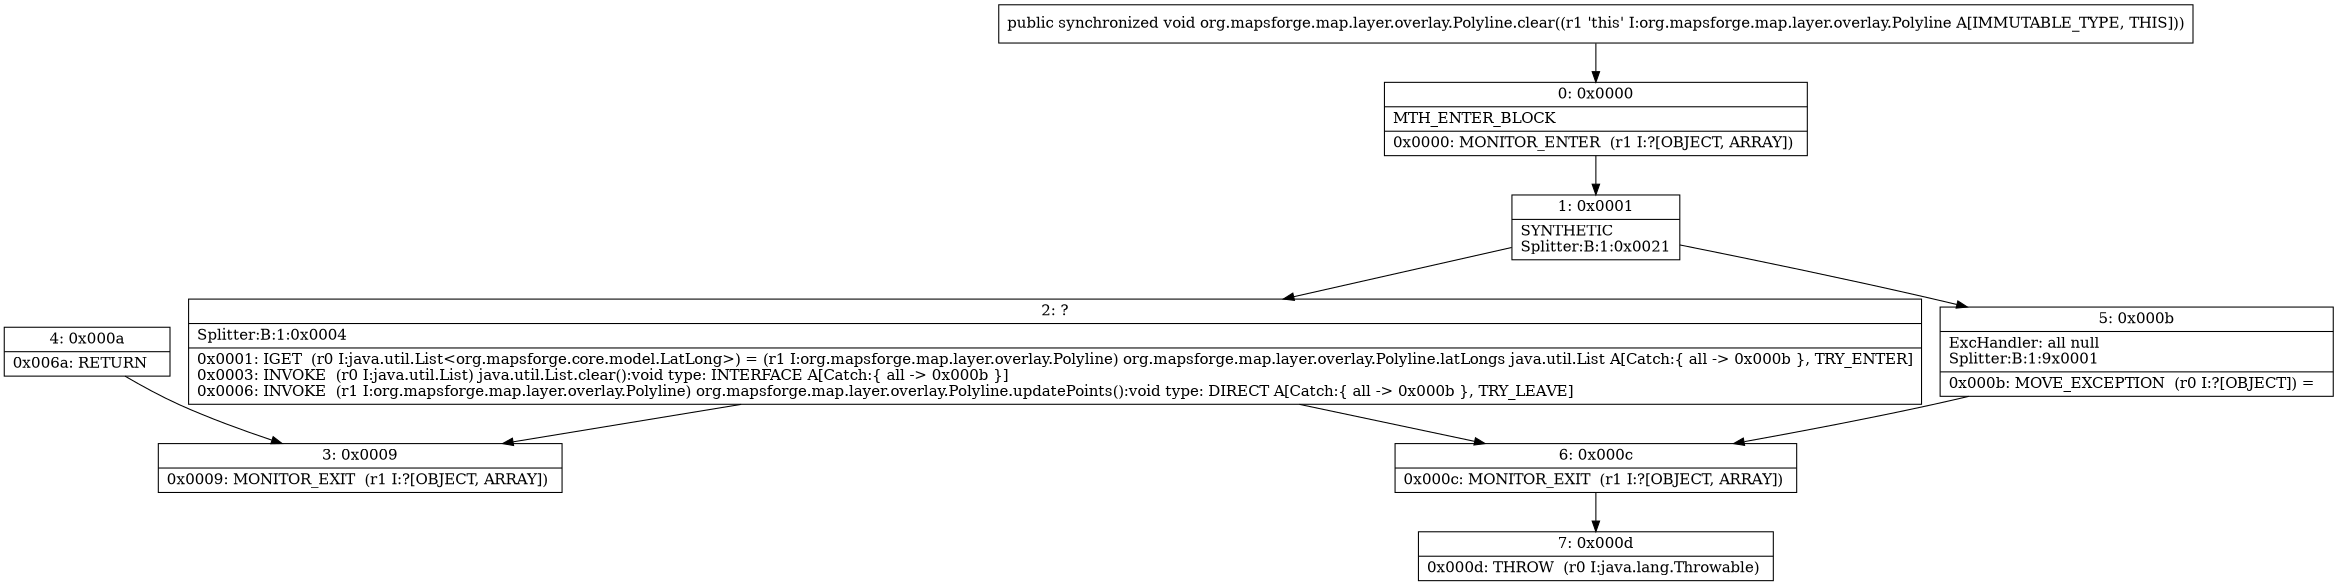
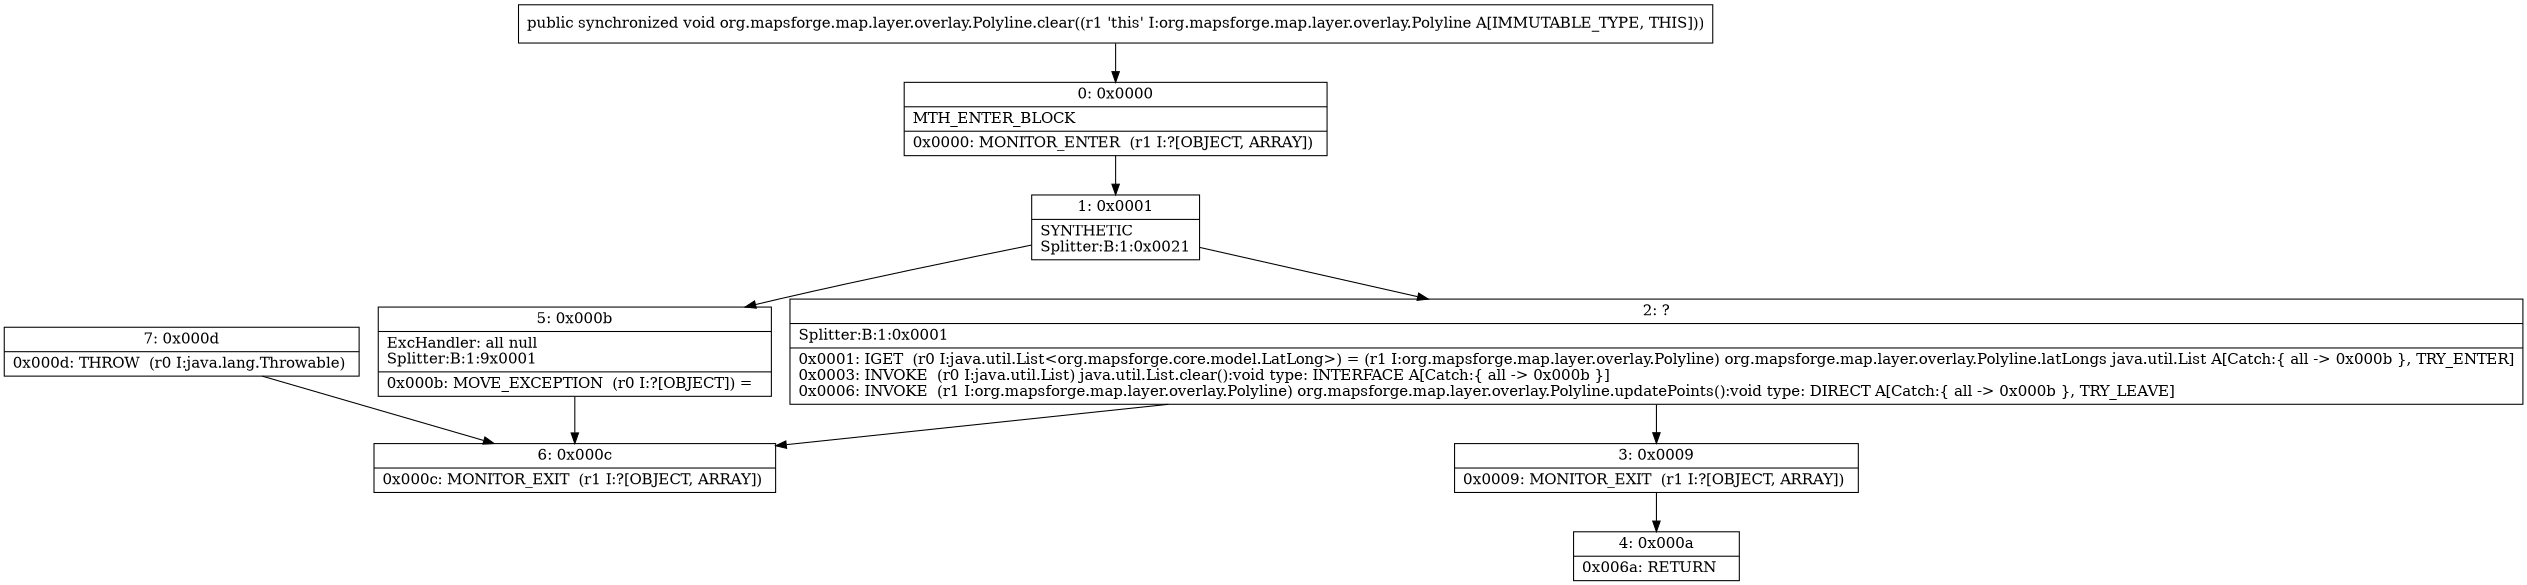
node "2: ?": text "Splitter:B:1:0x0004" -> "Splitter:B:1:0x0001"
edge "4: 0x000a" -> "3: 0x0009": reversed
edge "6: 0x000c" -> "7: 0x000d": reversed
